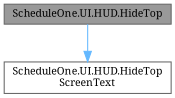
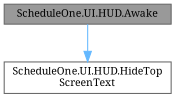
node "ScheduleOne.UI.HUD.HideTop": label "ScheduleOne.UI.HUD.HideTop" -> "ScheduleOne.UI.HUD.Awake"
